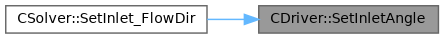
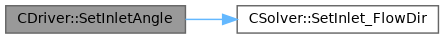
edge "CSolver::SetInlet_FlowDir" -> "CDriver::SetInletAngle": reversed
